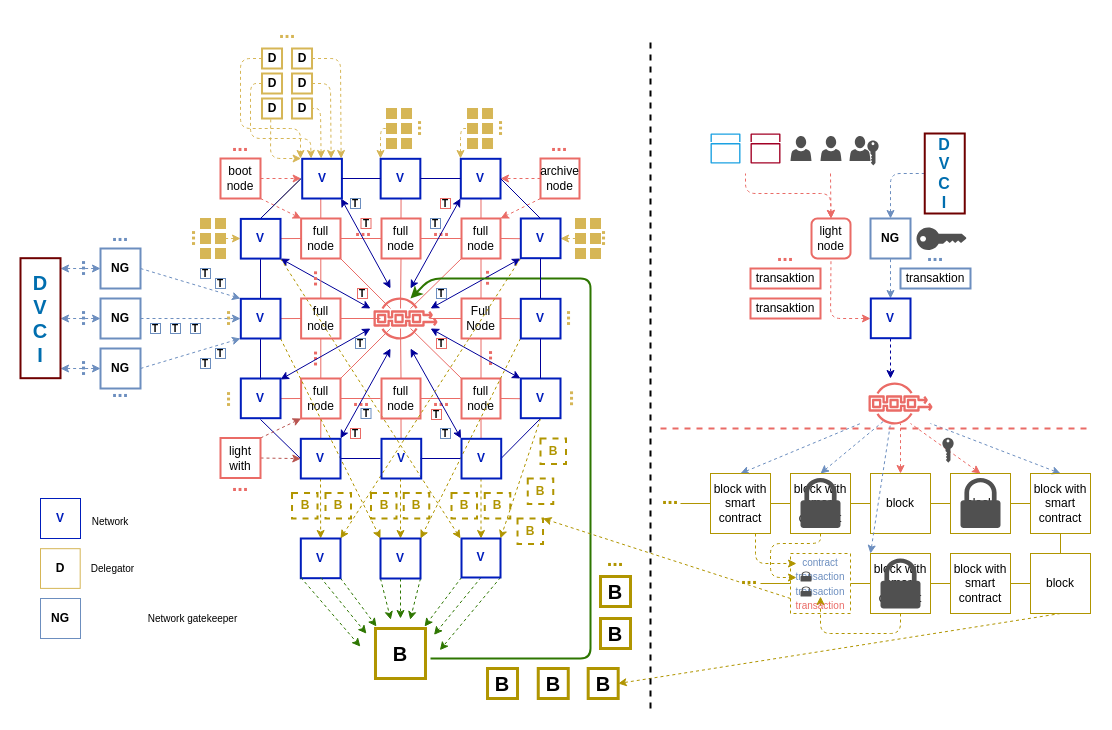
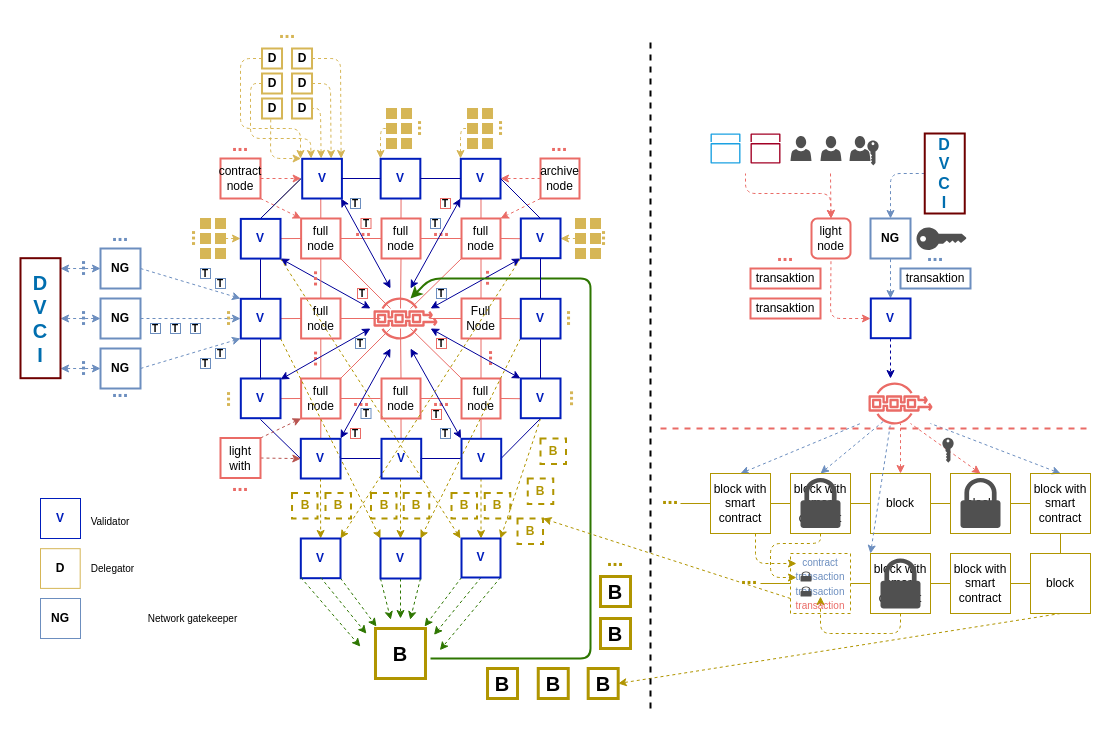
node "boot node": label "boot node" -> "contract node"
node "Network": label "Network" -> "Validator"
